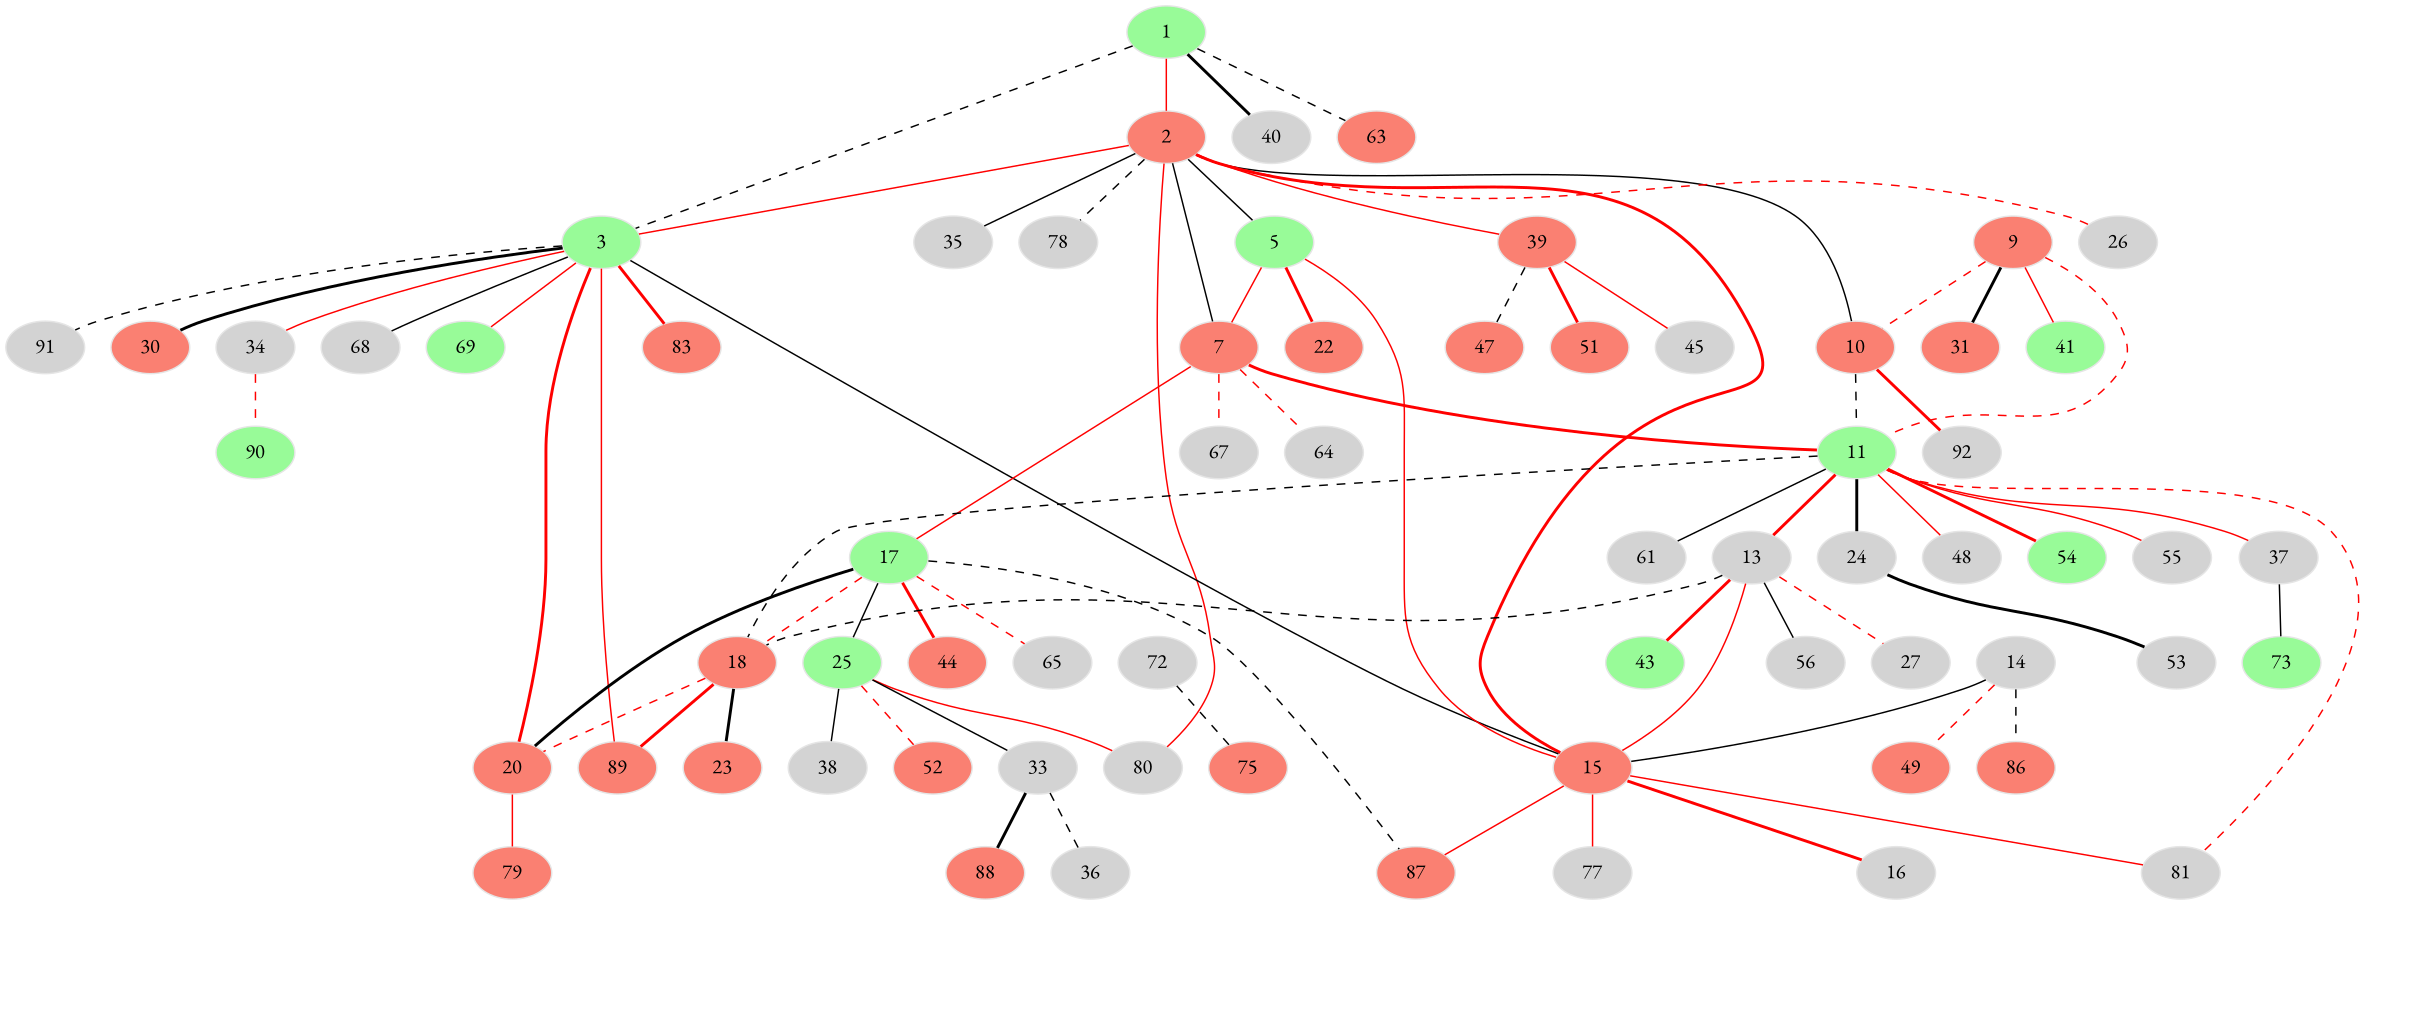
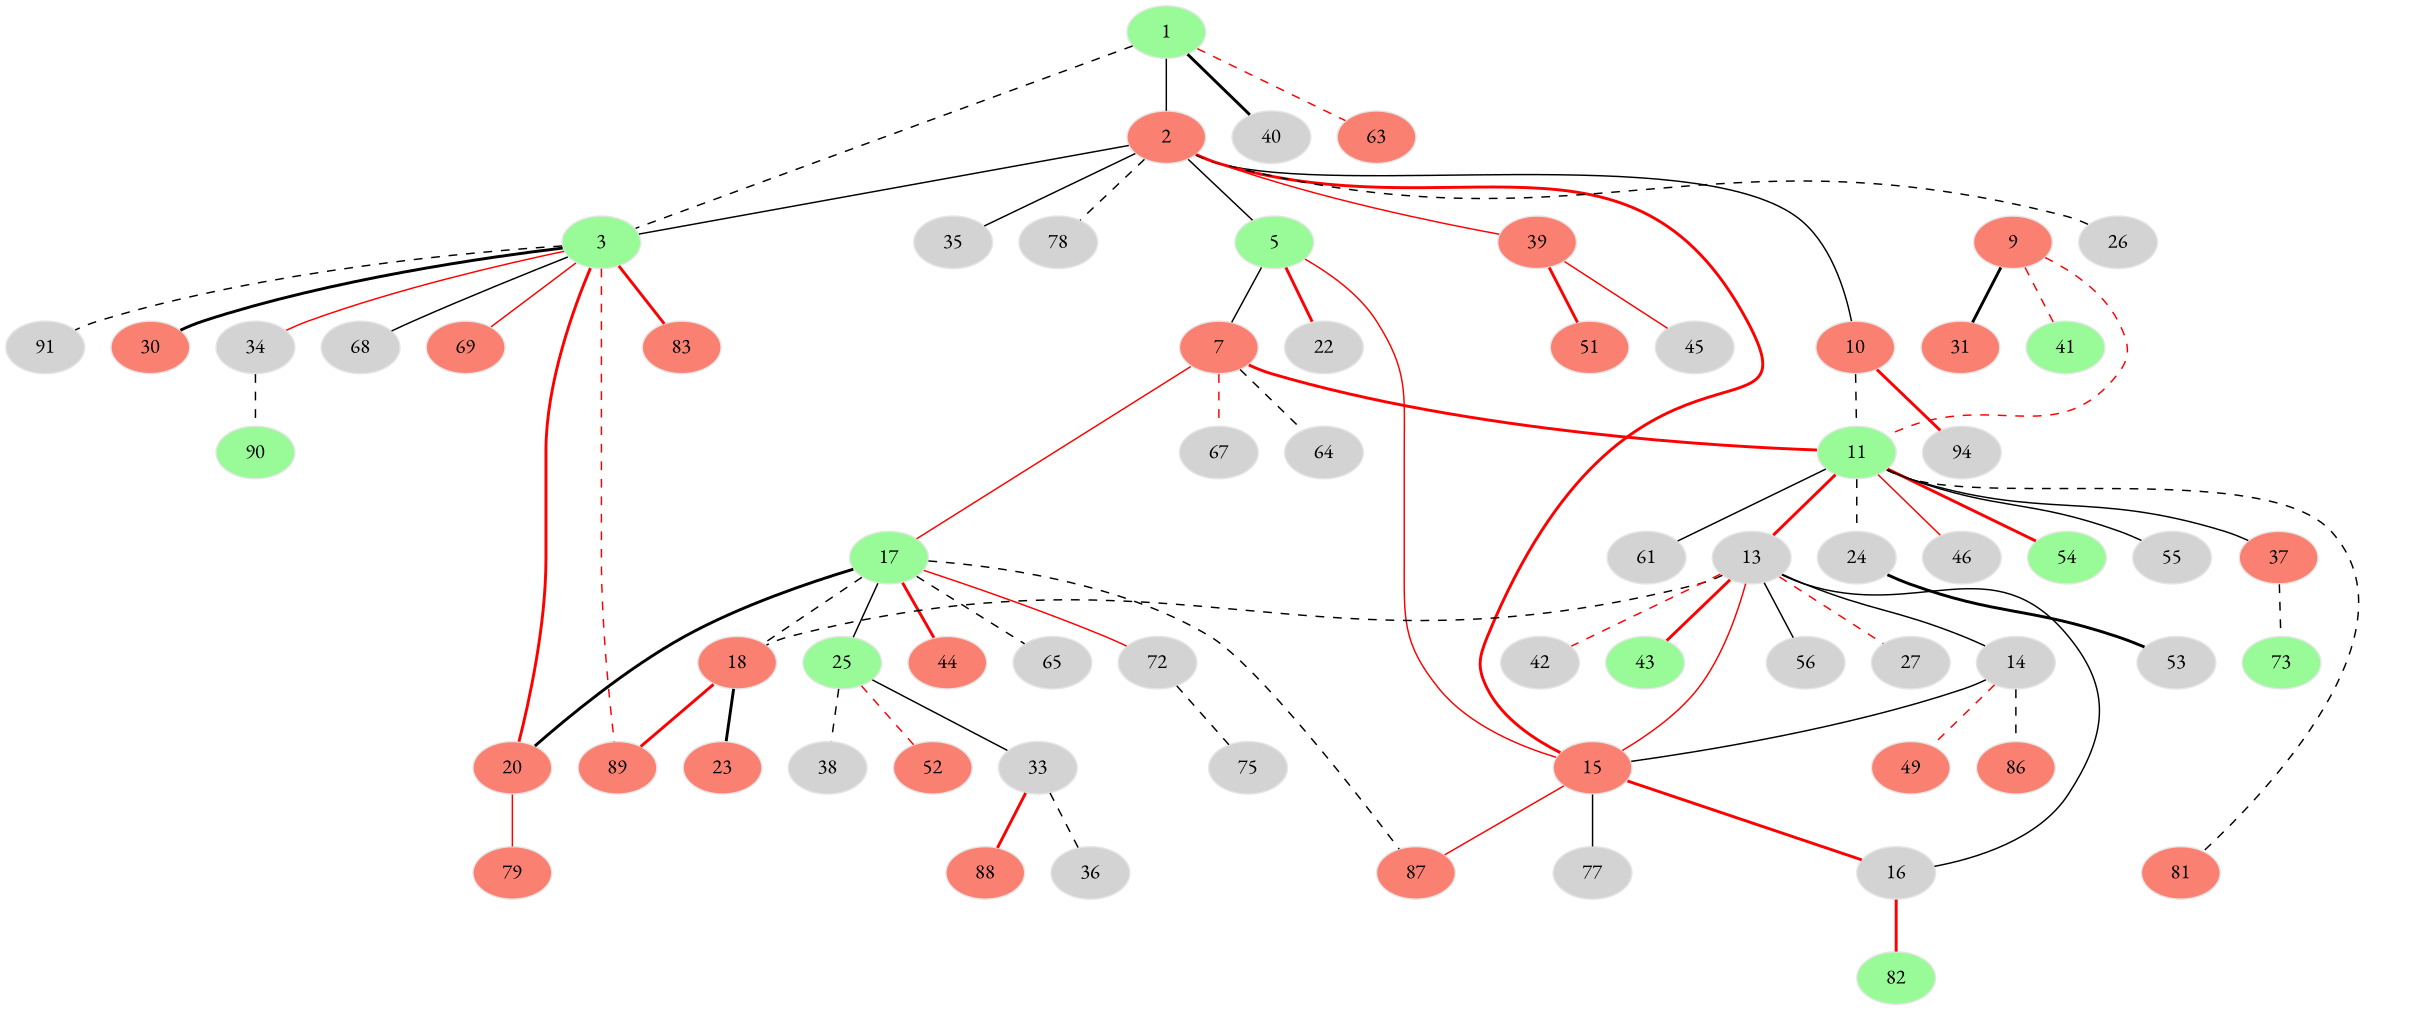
edge "1" -- "2": color red -> black
edge "1" -- "63": color black -> red
edge "2" -- "3": color red -> black
edge "2" -- "26": color red -> black
edge "2" -- "7": removed
edge "5" -- "7": color red -> black
edge "9" -- "10": removed
edge "9" -- "41": style solid -> dashed
node "69": fillcolor palegreen -> salmon
node "22": fillcolor salmon -> lightgrey
node "47": removed
edge "34" -- "90": color red -> black
edge "7" -- "64": color red -> black
node "92": label "92" -> "94"
edge "11" -- "18": removed
edge "3" -- "89": style solid -> dashed
edge "11" -- "24": style bold -> dashed
edge "11" -- "37": color red -> black
edge "11" -- "81": color red -> black
edge "11" -- "55": color red -> black
edge "3" -- "15": removed
node "48": label "48" -> "46"
node "37": fillcolor lightgrey -> salmon
edge "17" -- "18": color red -> black
edge "17" -- "72": added
edge "13" -- "14": added
edge "37" -- "73": style solid -> dashed
edge "17" -- "65": color red -> black
edge "13" -- "16": added
node "42": added
edge "18" -- "20": removed
edge "25" -- "38": style solid -> dashed
node "80": removed
node "75": fillcolor salmon -> lightgrey
edge "33" -- "88": color black -> red
edge "15" -- "81": removed
edge "15" -- "77": color red -> black
node "81": fillcolor lightgrey -> salmon
node "82": added
